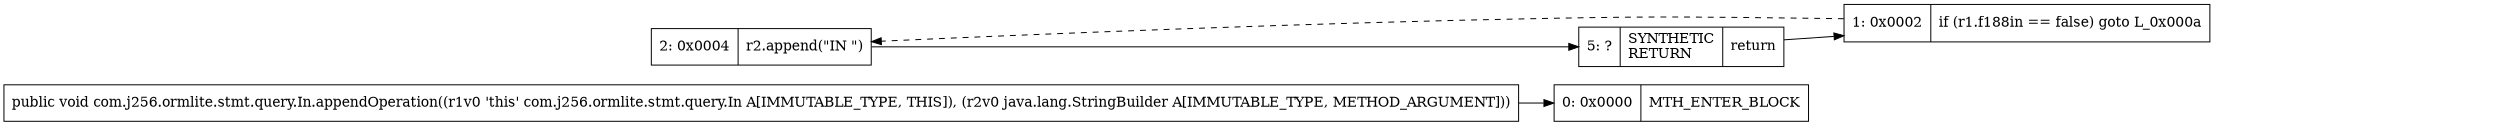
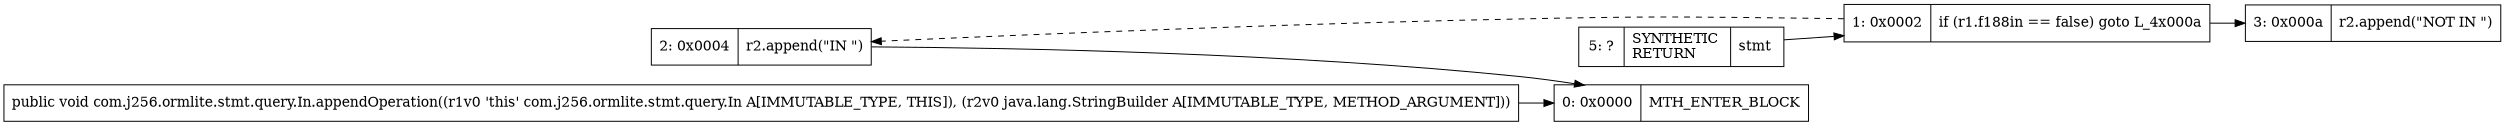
node "1: 0x0002": text "if (r1.f188in == false) goto L_0x000a" -> "if (r1.f188in == false) goto L_4x000a"
node "3: 0x000a": added
node "5: ?": text "return" -> "stmt"
edge "2: 0x0004" -> "5: ?": now "2: 0x0004" -> "0: 0x0000"
